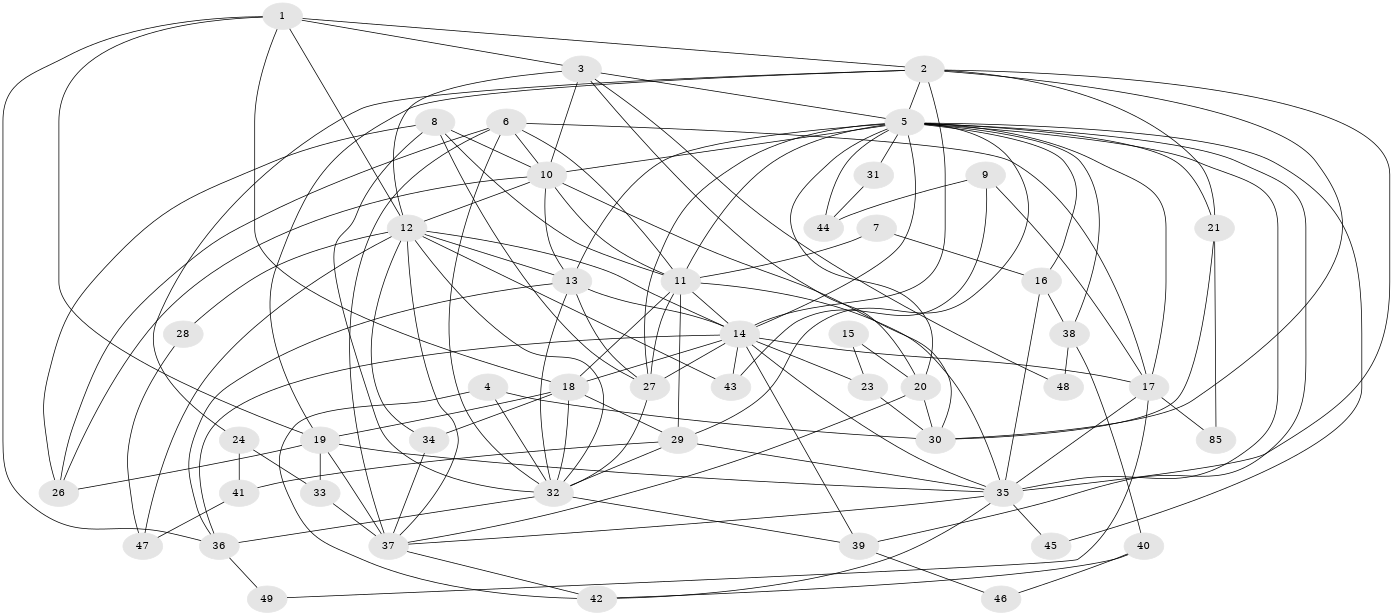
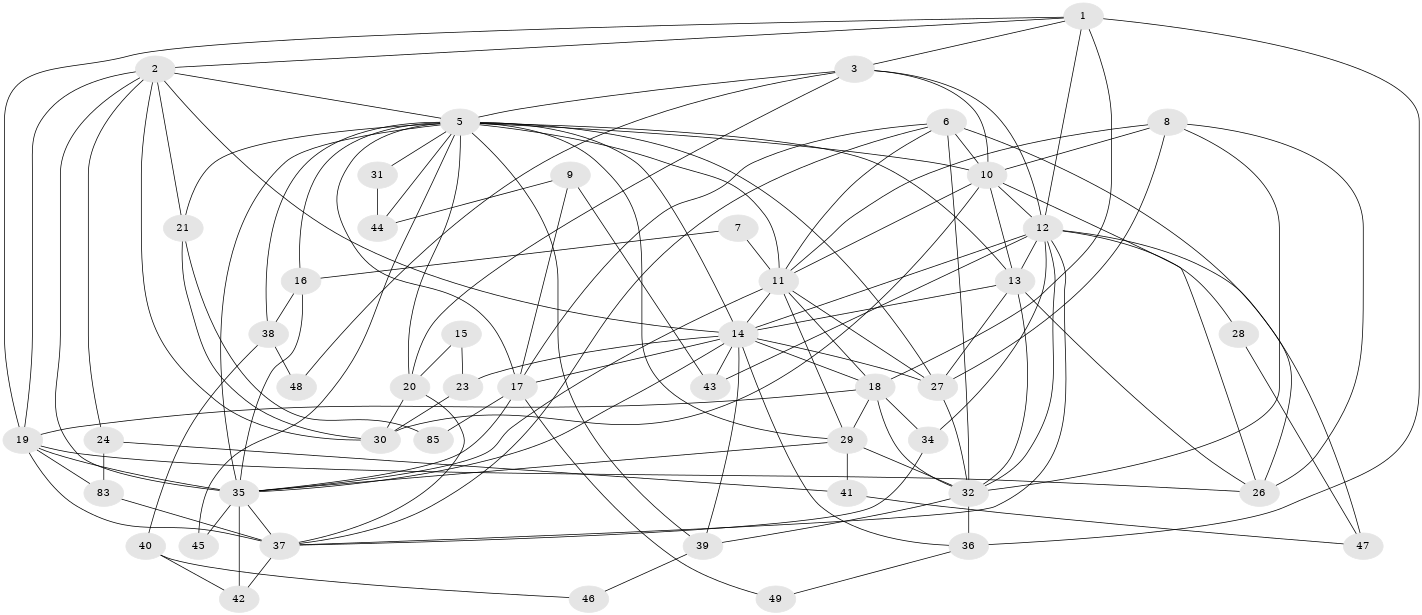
edge "13" -- "36": now "13" -- "26"
node "4": removed
node "33": label "33" -> "83"
